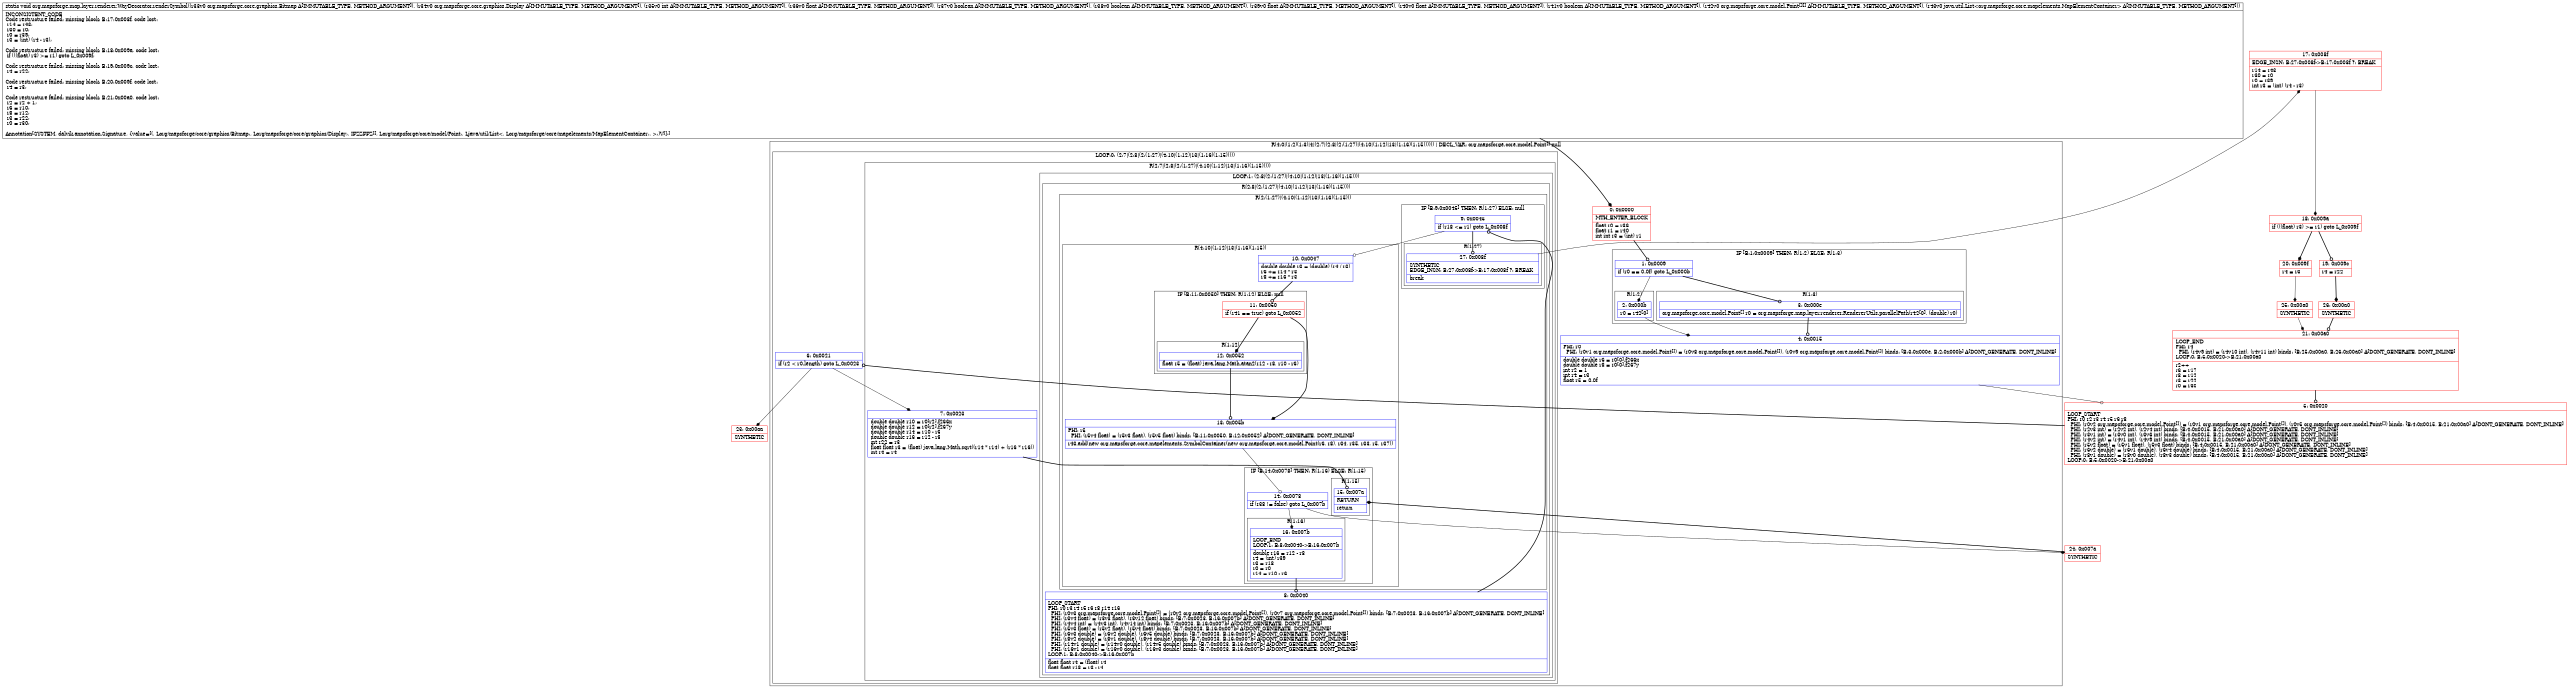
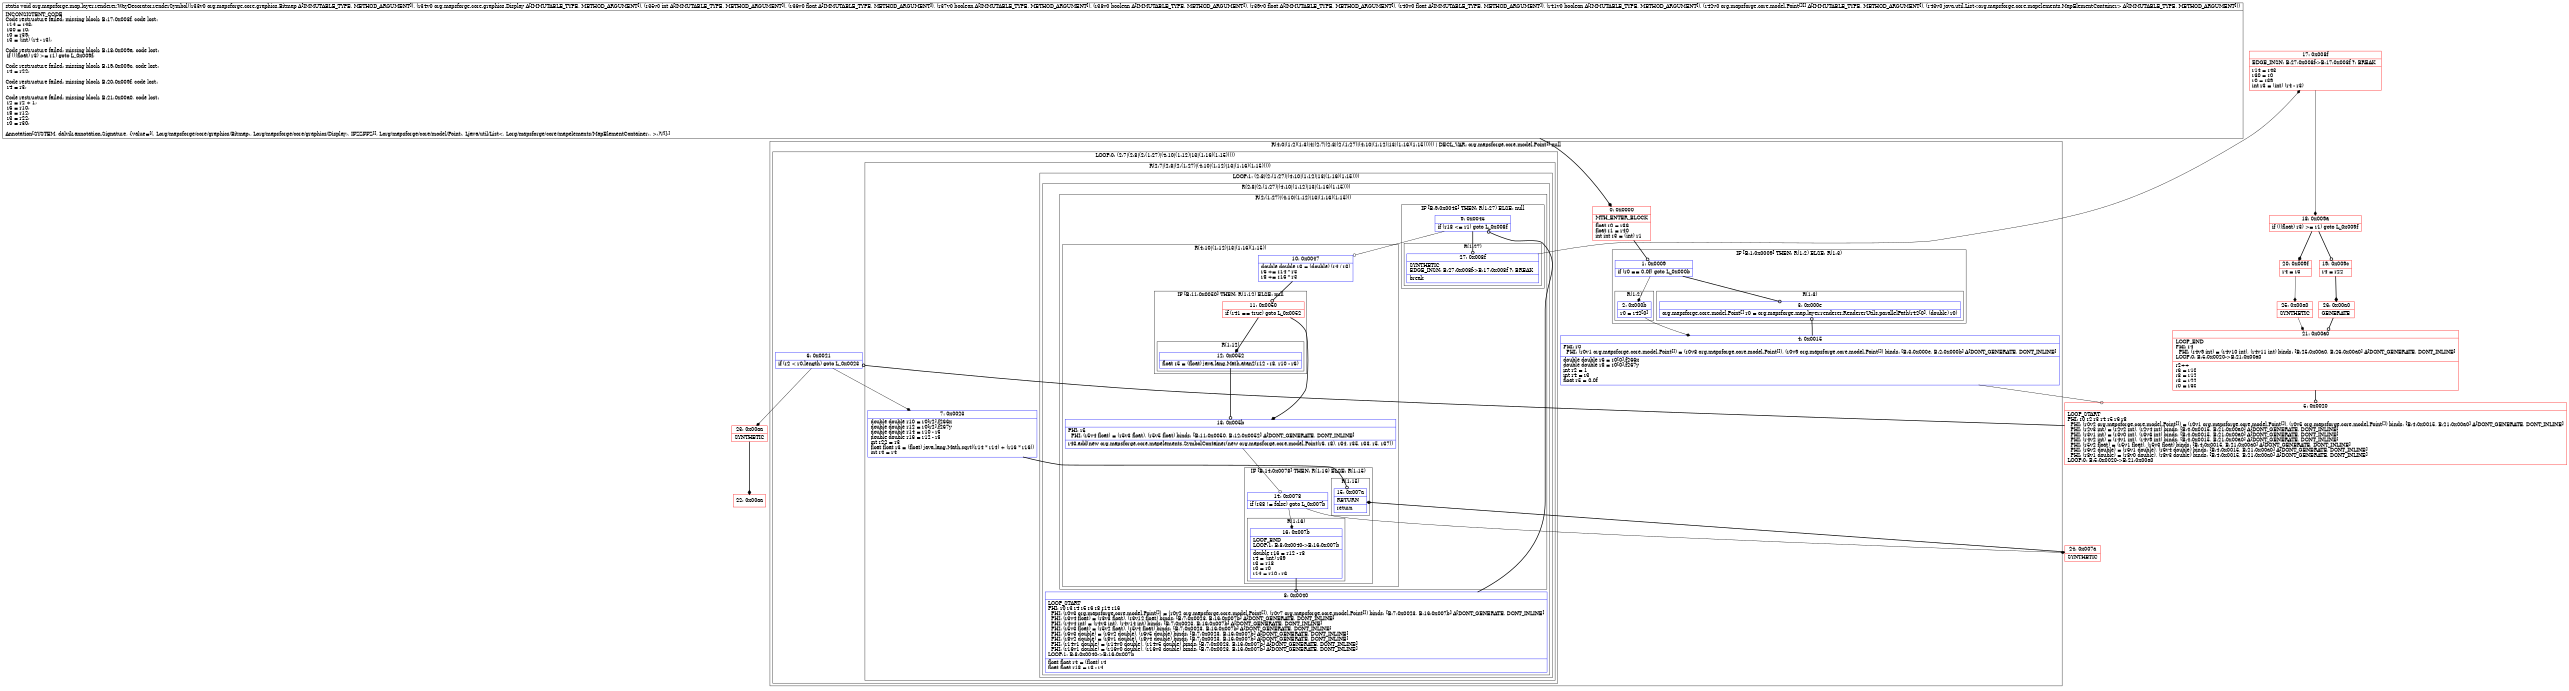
node "26: 0x00a0": text "SYNTHETIC" -> "GENERATE"
edge "3: 0x000e" -> "4: 0x0015": reversed
node "21: 0x00a0": text "r6 = r17" -> "r6 = r10"
node "22: 0x00aa": added
